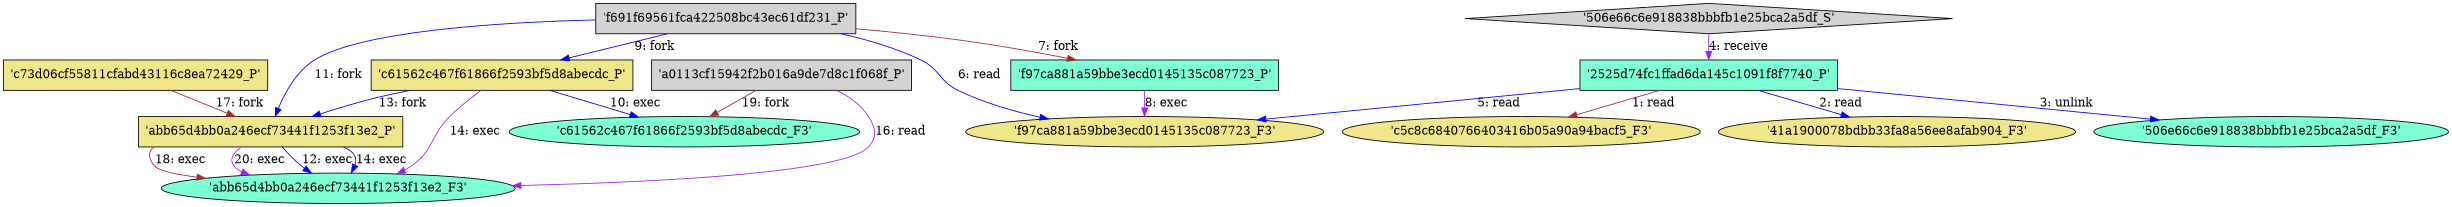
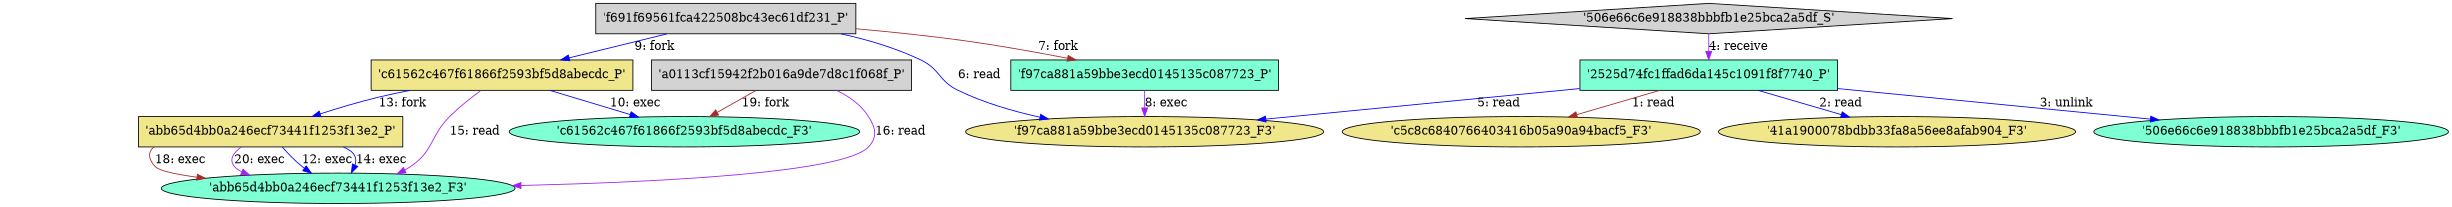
edge "'f691f69561fca422508bc43ec61df231_P'" -> "'abb65d4bb0a246ecf73441f1253f13e2_P'": removed, label "11: fork"
node "'c73d06cf55811cfabd43116c8ea72429_P'": removed
edge "'c61562c467f61866f2593bf5d8abecdc_P'" -> "'abb65d4bb0a246ecf73441f1253f13e2_F3'": label "14: exec" -> "15: read"
